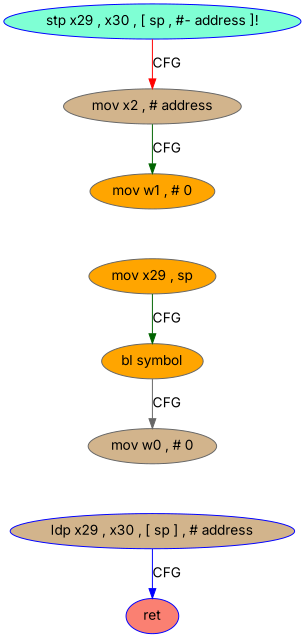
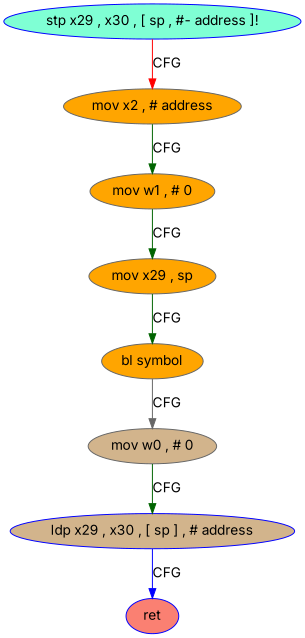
node "mov x2 , # address": fillcolor tan -> orange
edge "mov w1 , # 0" -> "mov x29 , sp": added, label "CFG"
edge "mov w0 , # 0" -> "ldp x29 , x30 , [ sp ] , # address": added, label "CFG"
